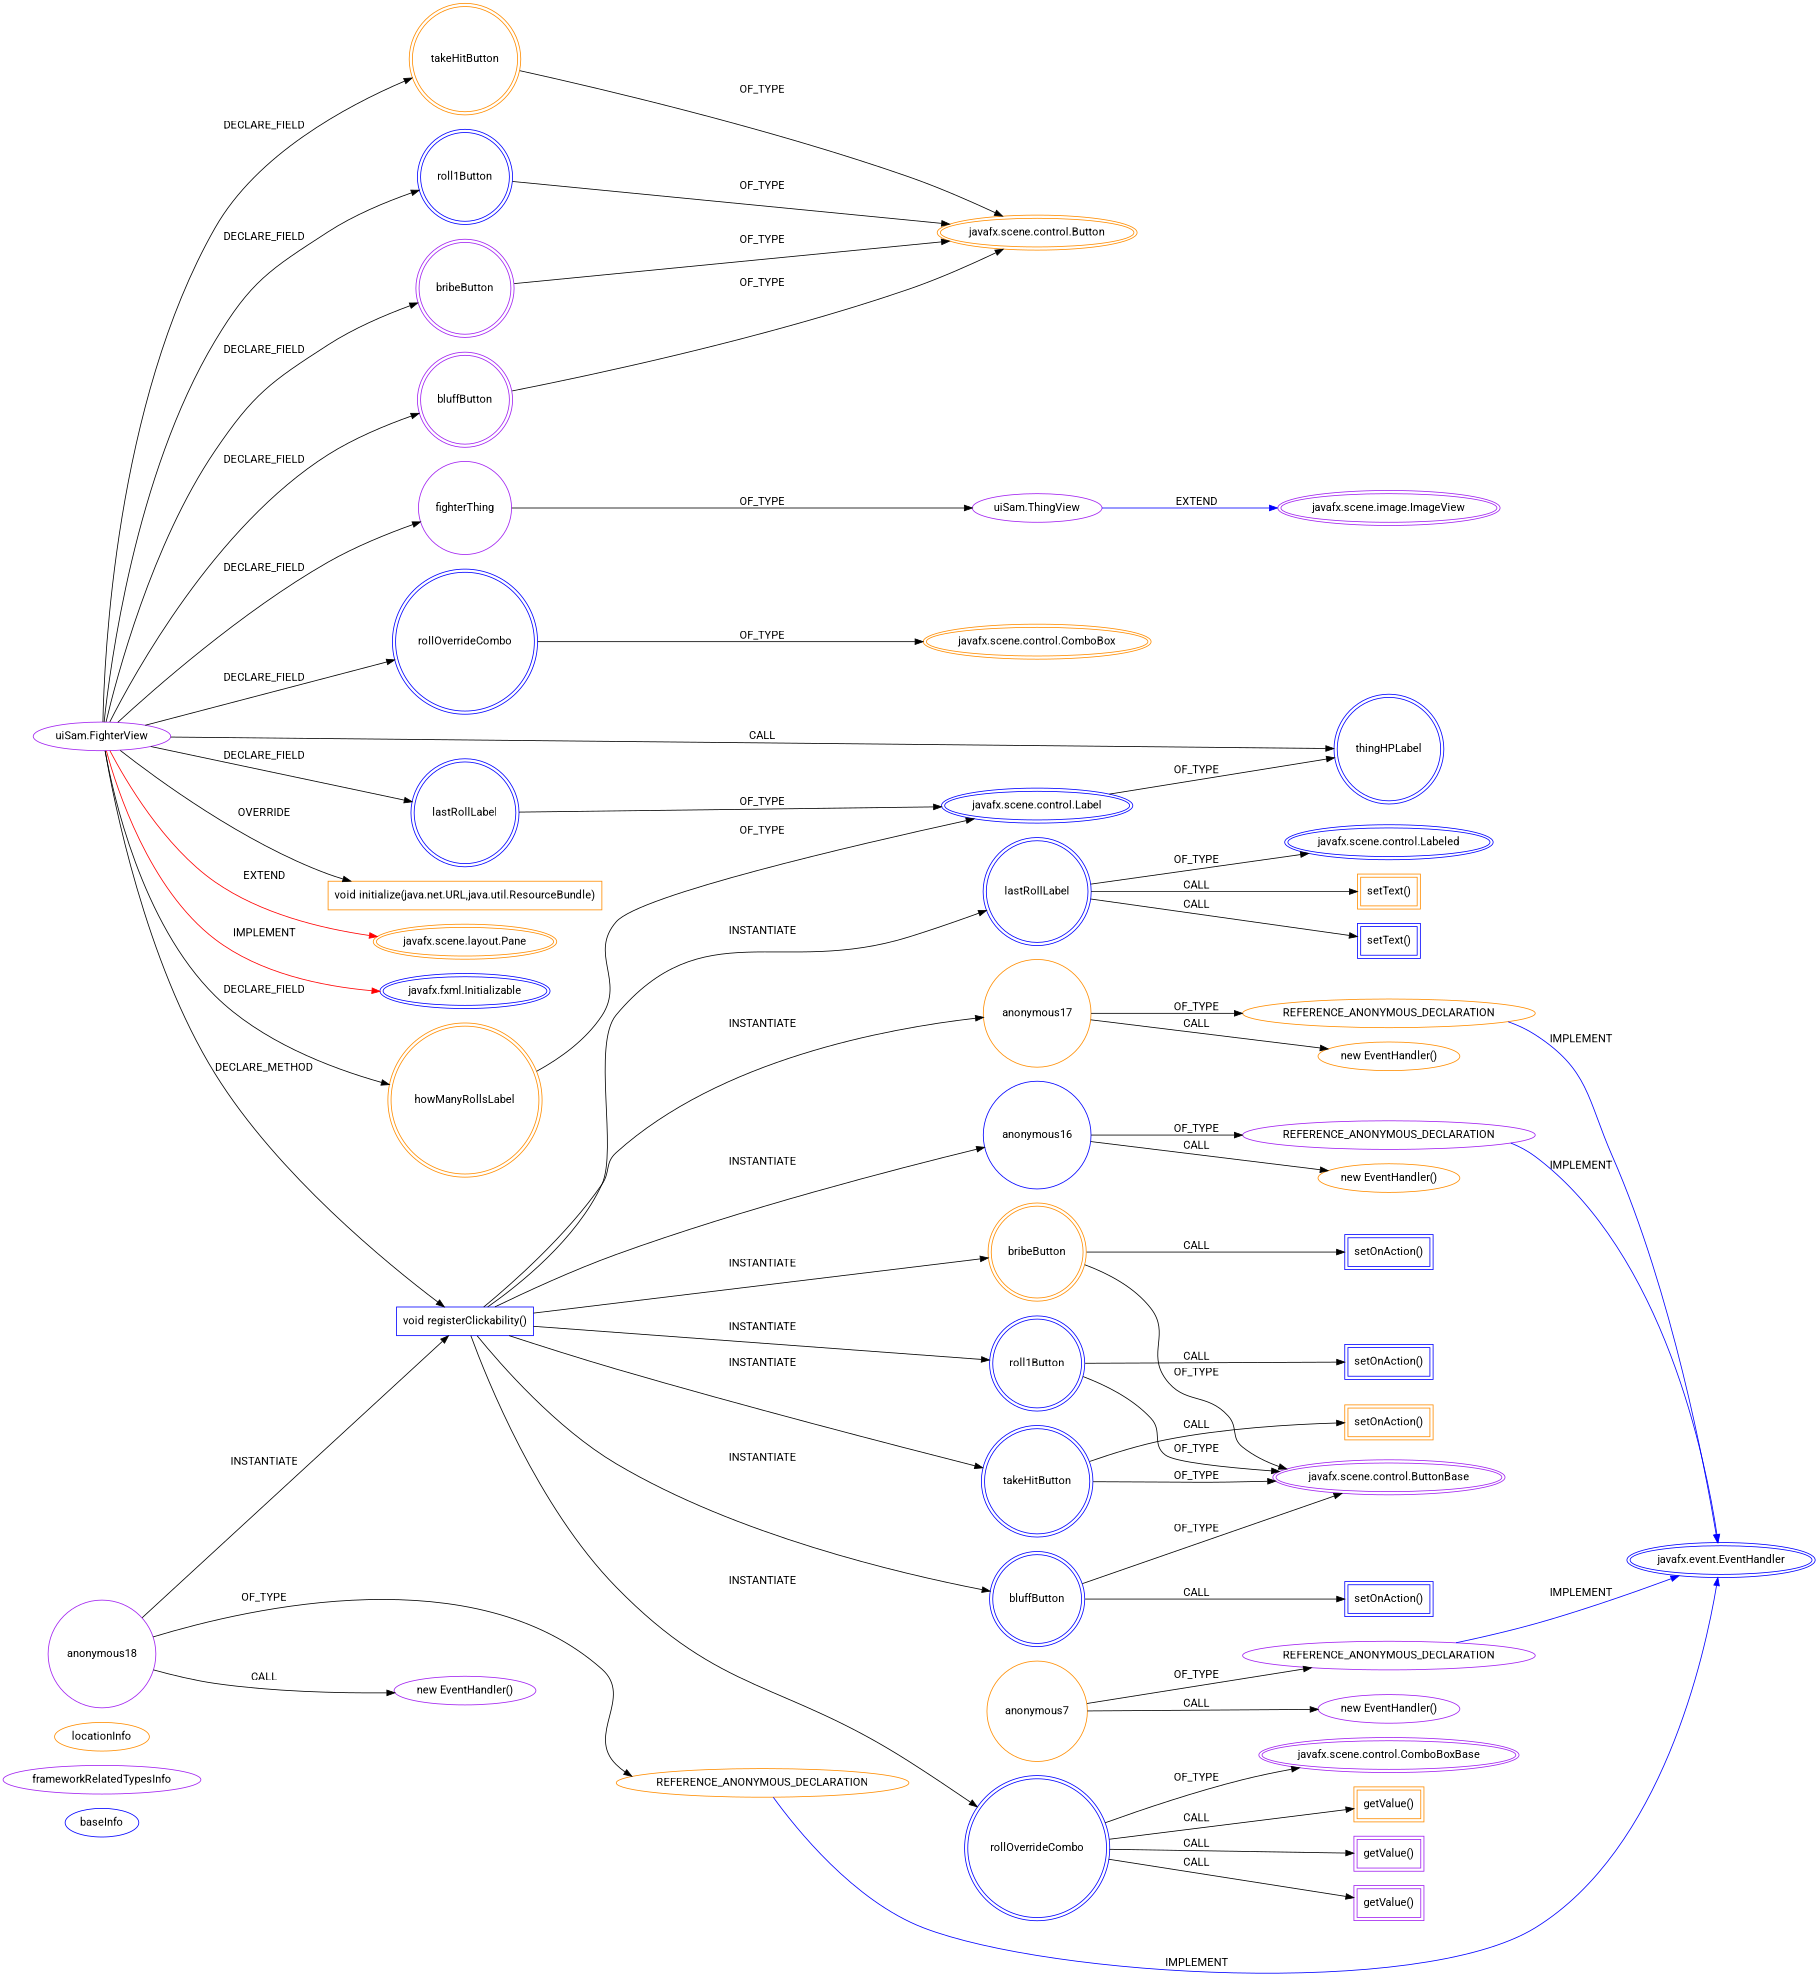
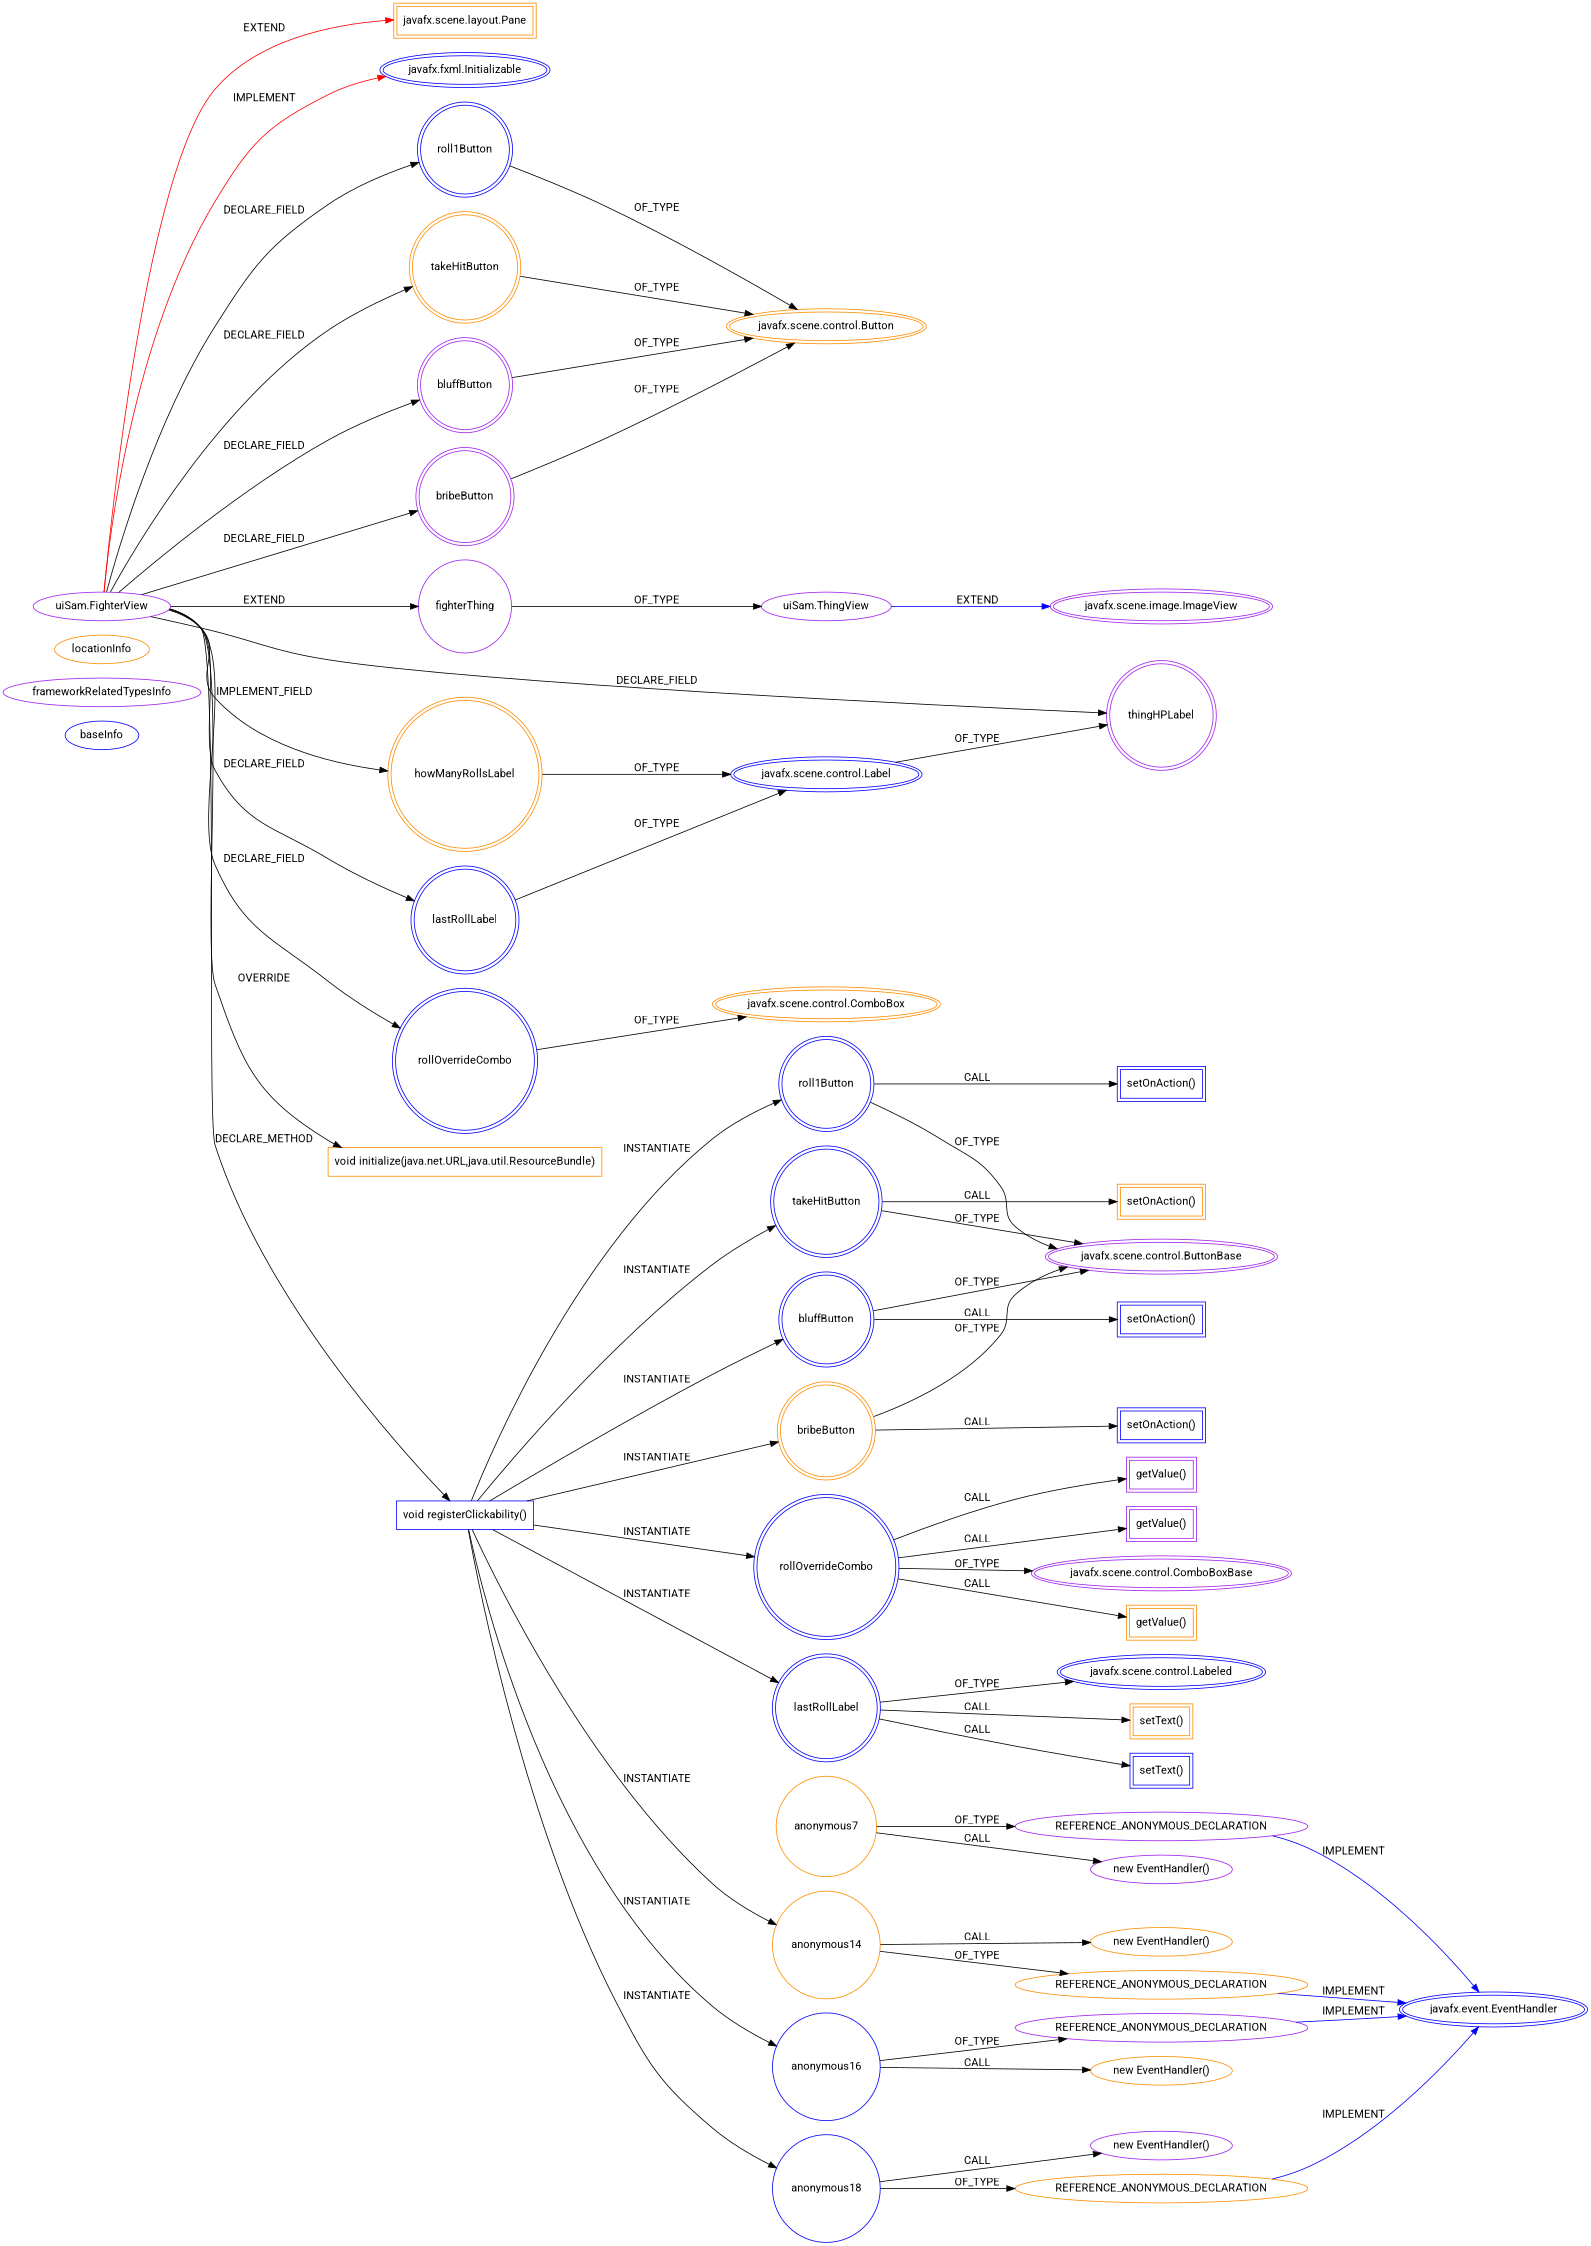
edge "uiSam.FighterView" -> "fighterThing": label "DECLARE_FIELD" -> "EXTEND"
edge "uiSam.FighterView" -> "thingHPLabel": label "CALL" -> "DECLARE_FIELD"
node "thingHPLabel": color blue -> purple
node "javafx.scene.layout.Pane": shape ellipse -> box
edge "uiSam.FighterView" -> "howManyRollsLabel": label "DECLARE_FIELD" -> "IMPLEMENT_FIELD"
node "anonymous17": label "anonymous17" -> "anonymous14"
edge "anonymous18" -> "void registerClickability()": reversed
node "anonymous18": color purple -> blue
